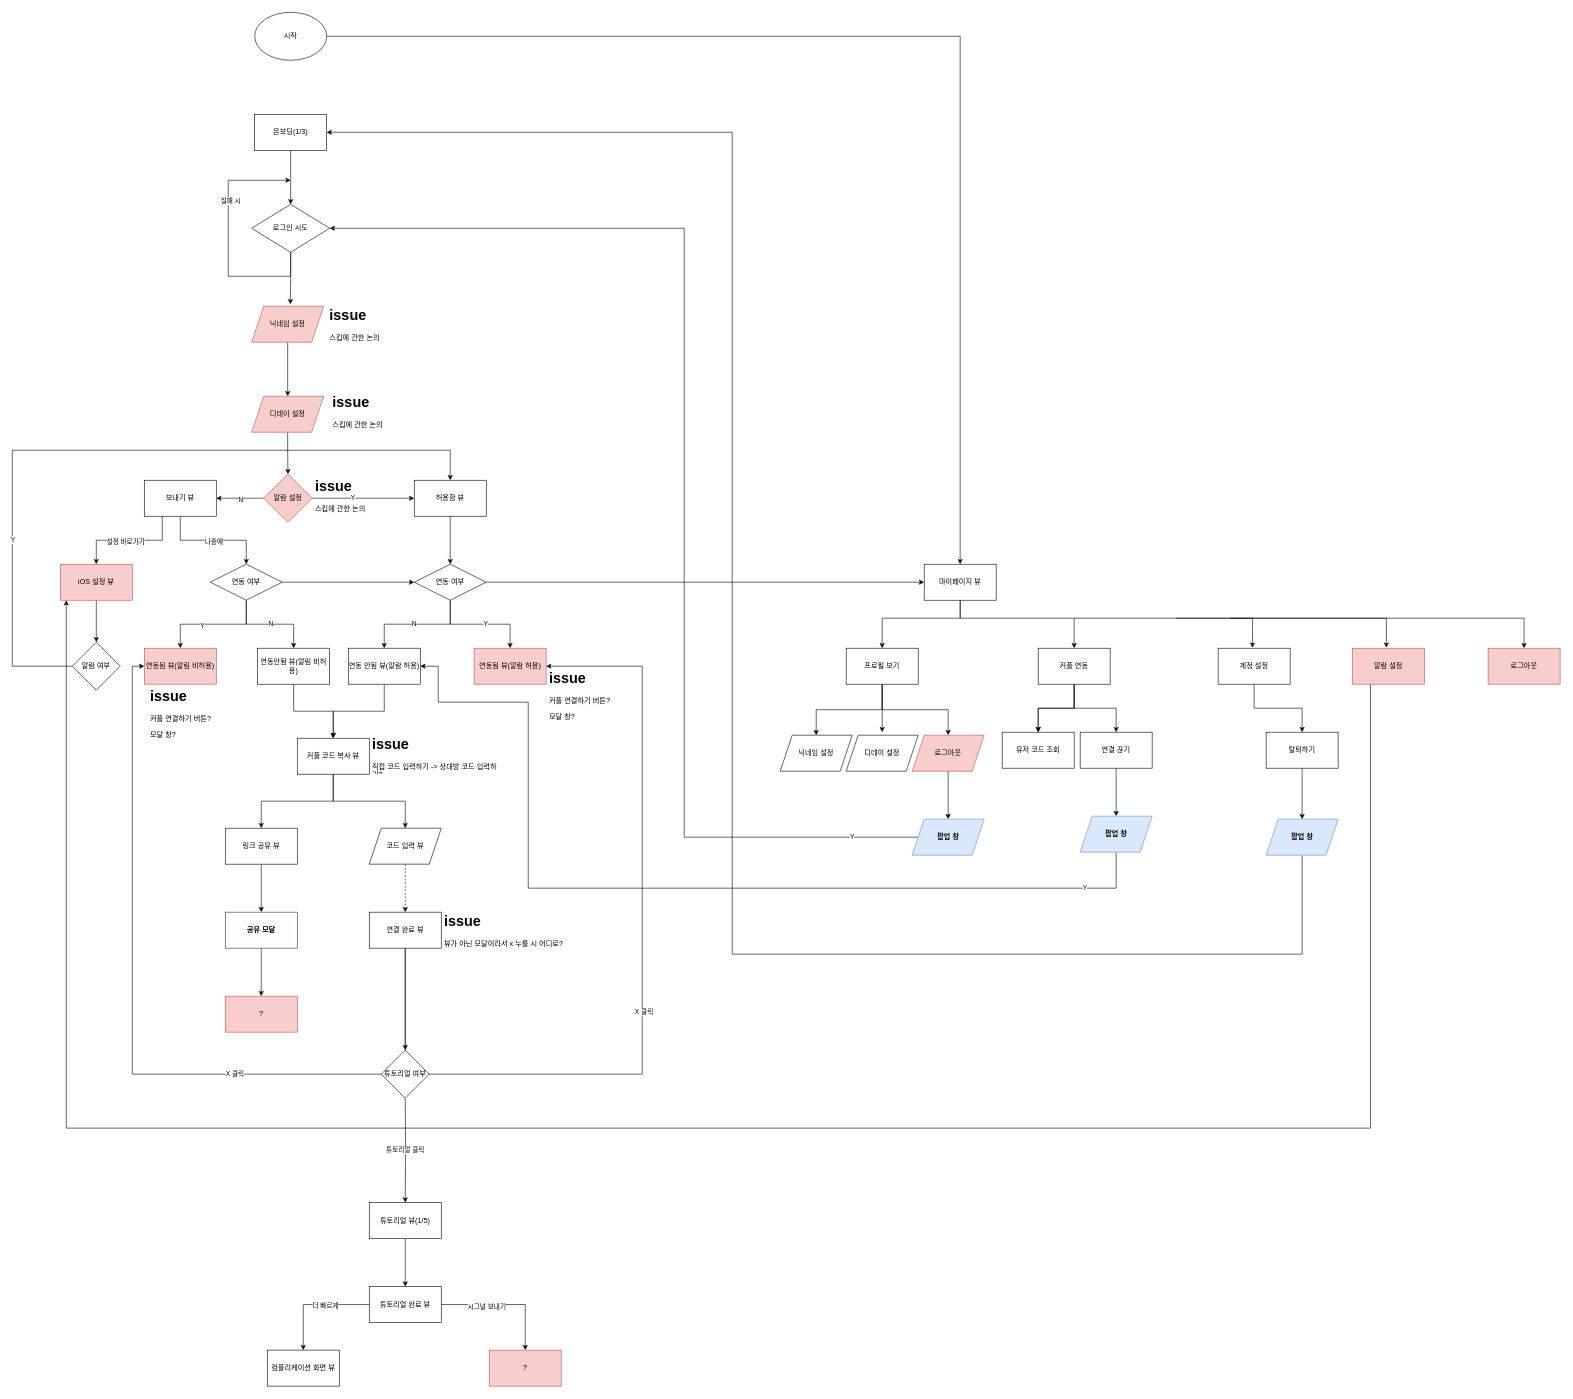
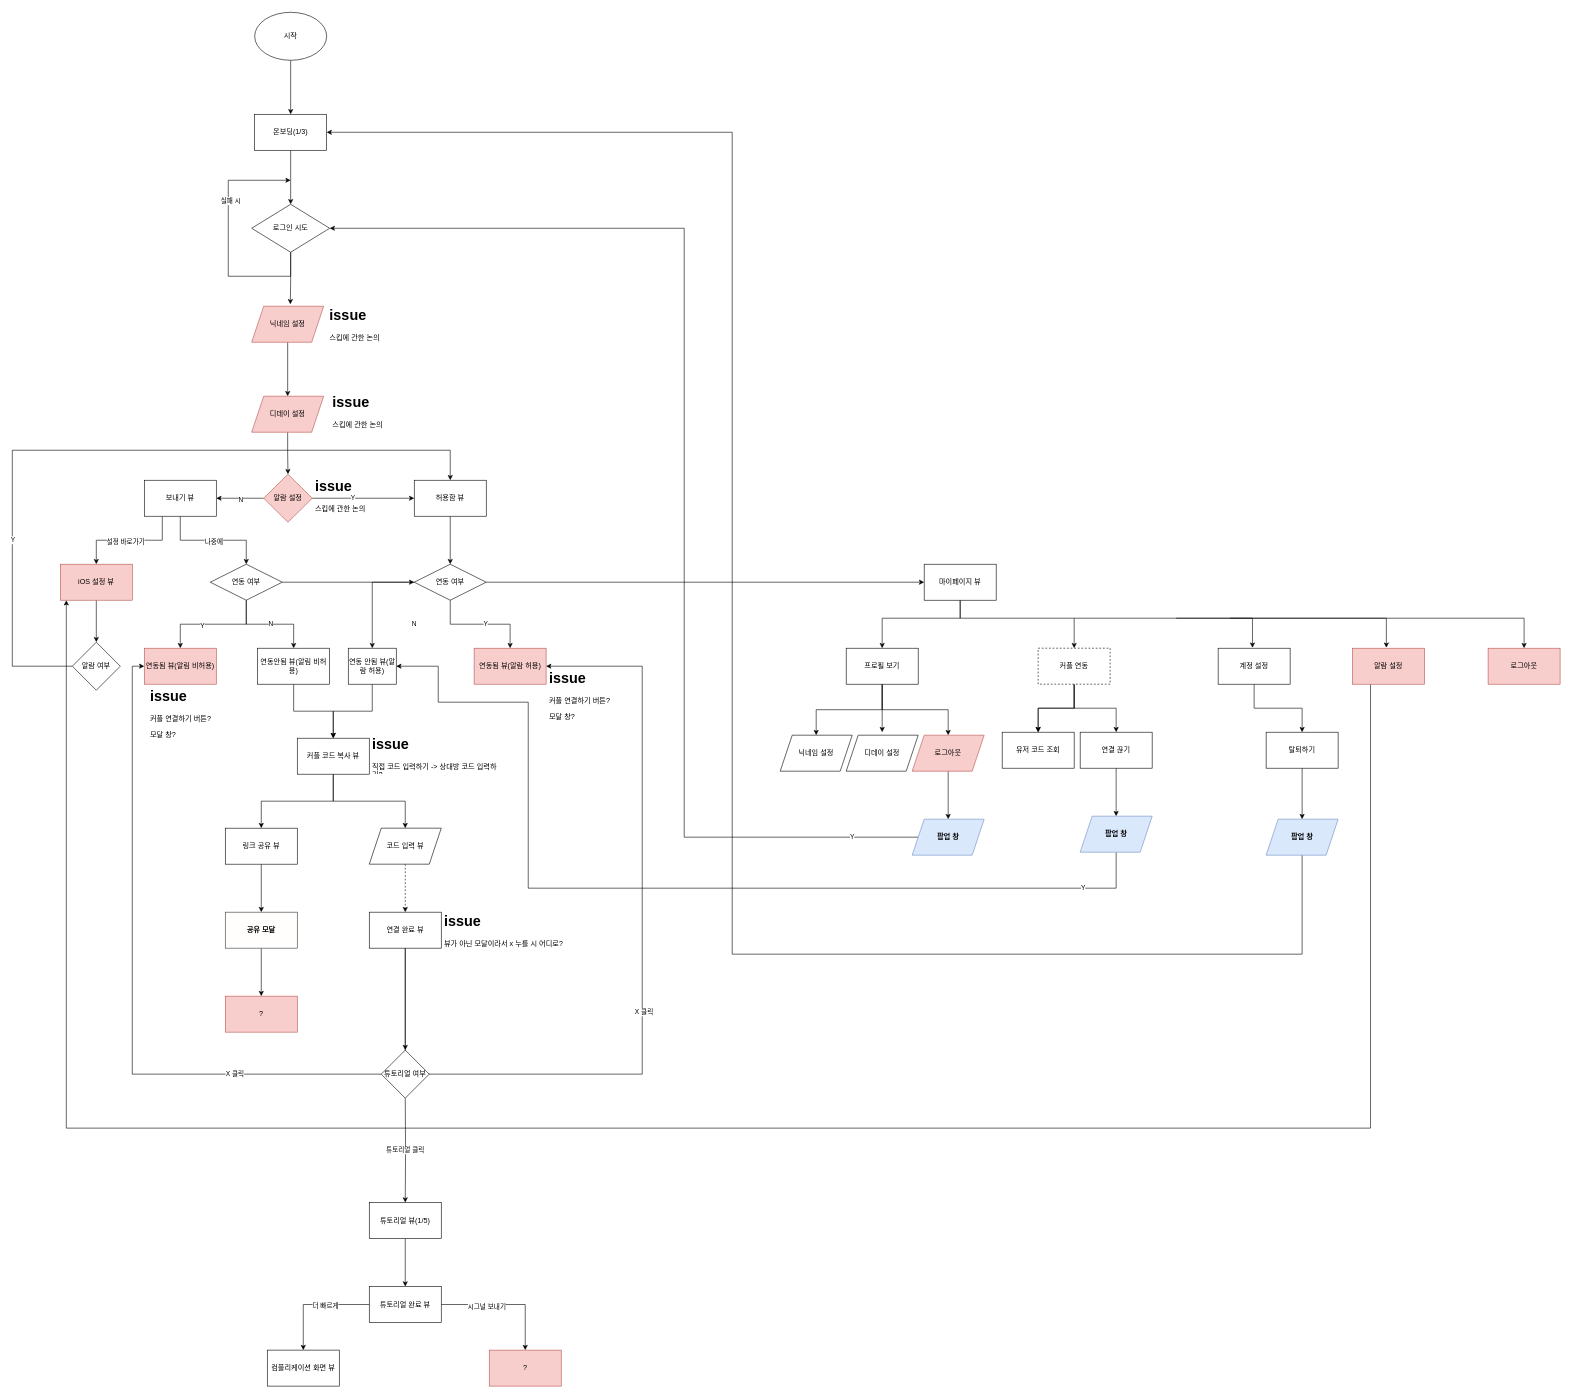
edge "시작" -> "마이페이지 뷰": now "시작" -> "온보딩(1/3)"
node "연동 안됨 뷰(알람 허용)": size 72x36 -> 48x36
node "커플 연동": style solid -> dashed
